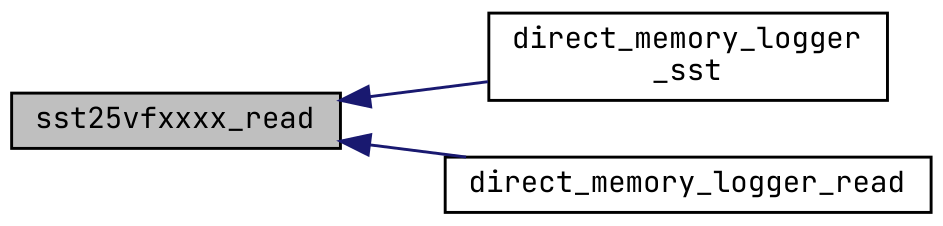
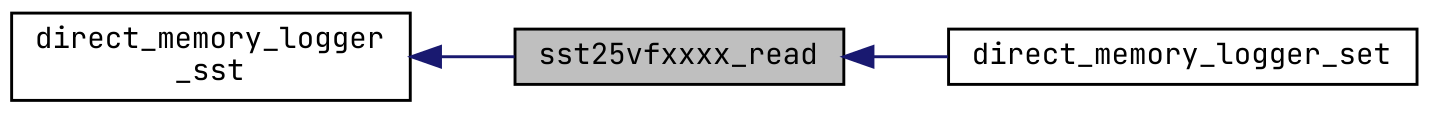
edge "direct_memory_logger _sst" -> "sst25vfxxxx_read": reversed
node "direct_memory_logger_read": label "direct_memory_logger_read" -> "direct_memory_logger_set"
